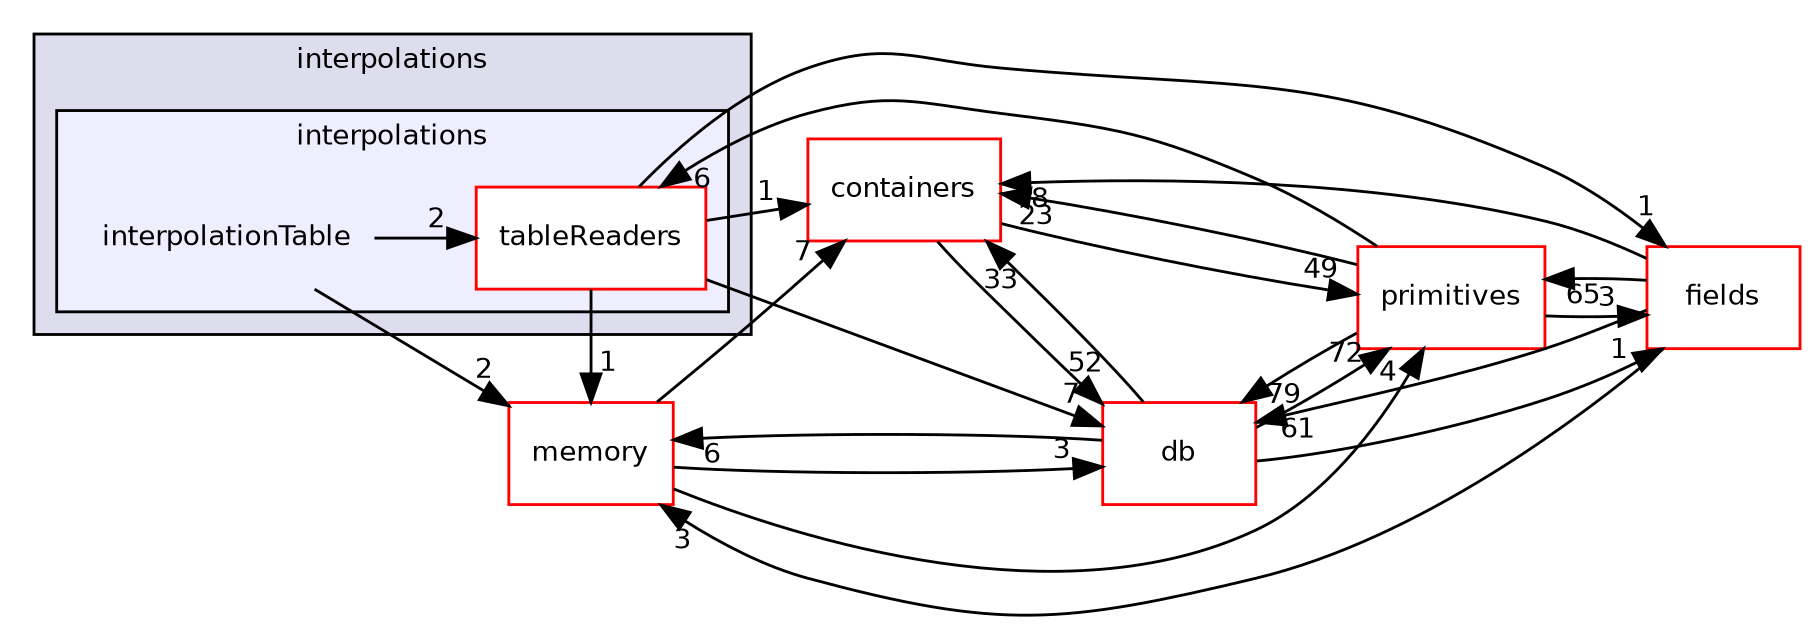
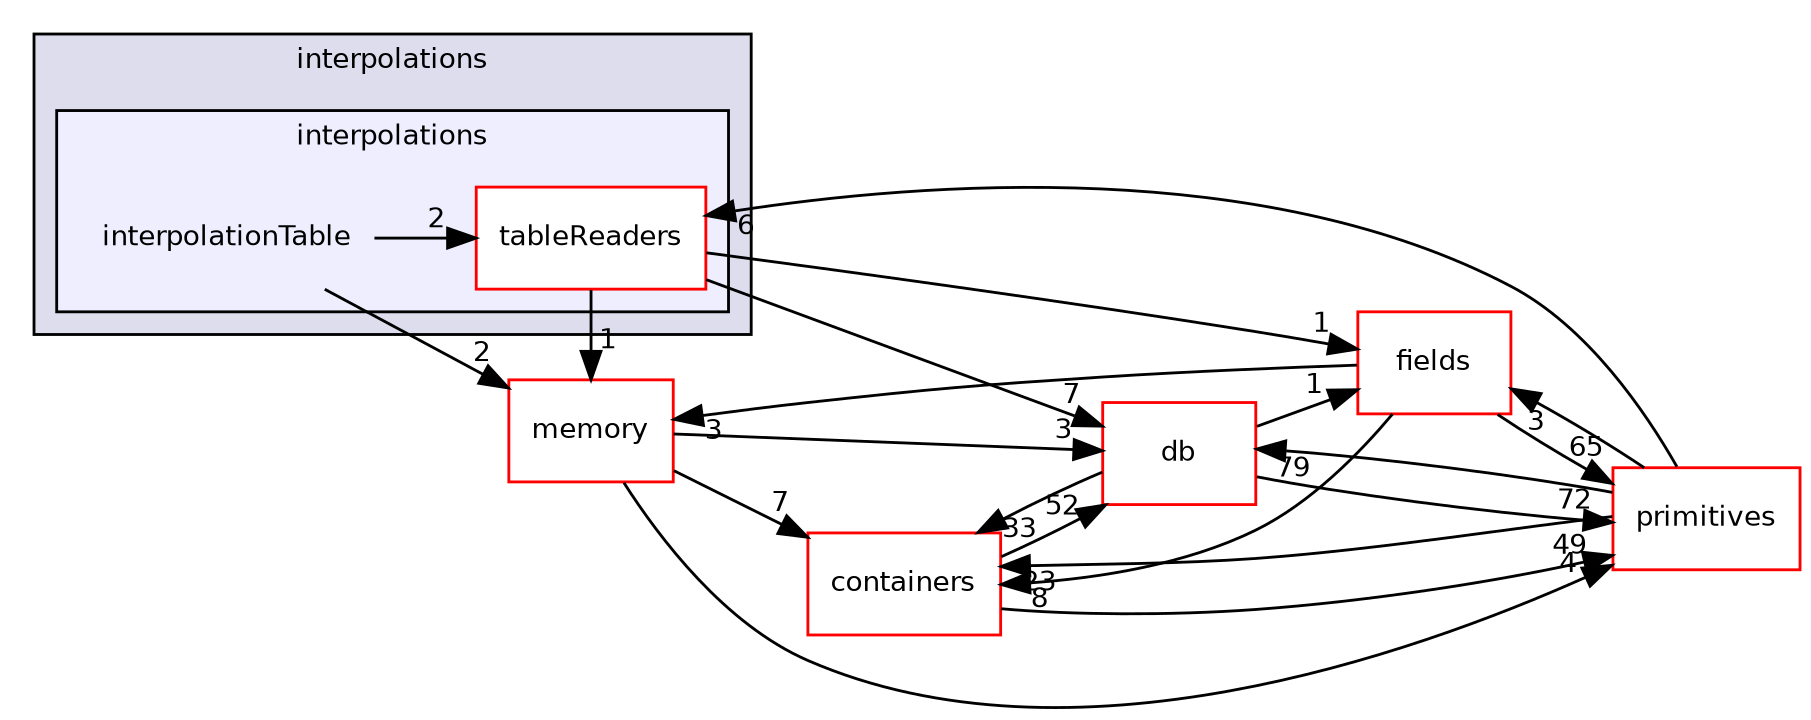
edge "tableReaders" -> "containers": removed
edge "fields" -> "db": removed
edge "db" -> "memory": removed
